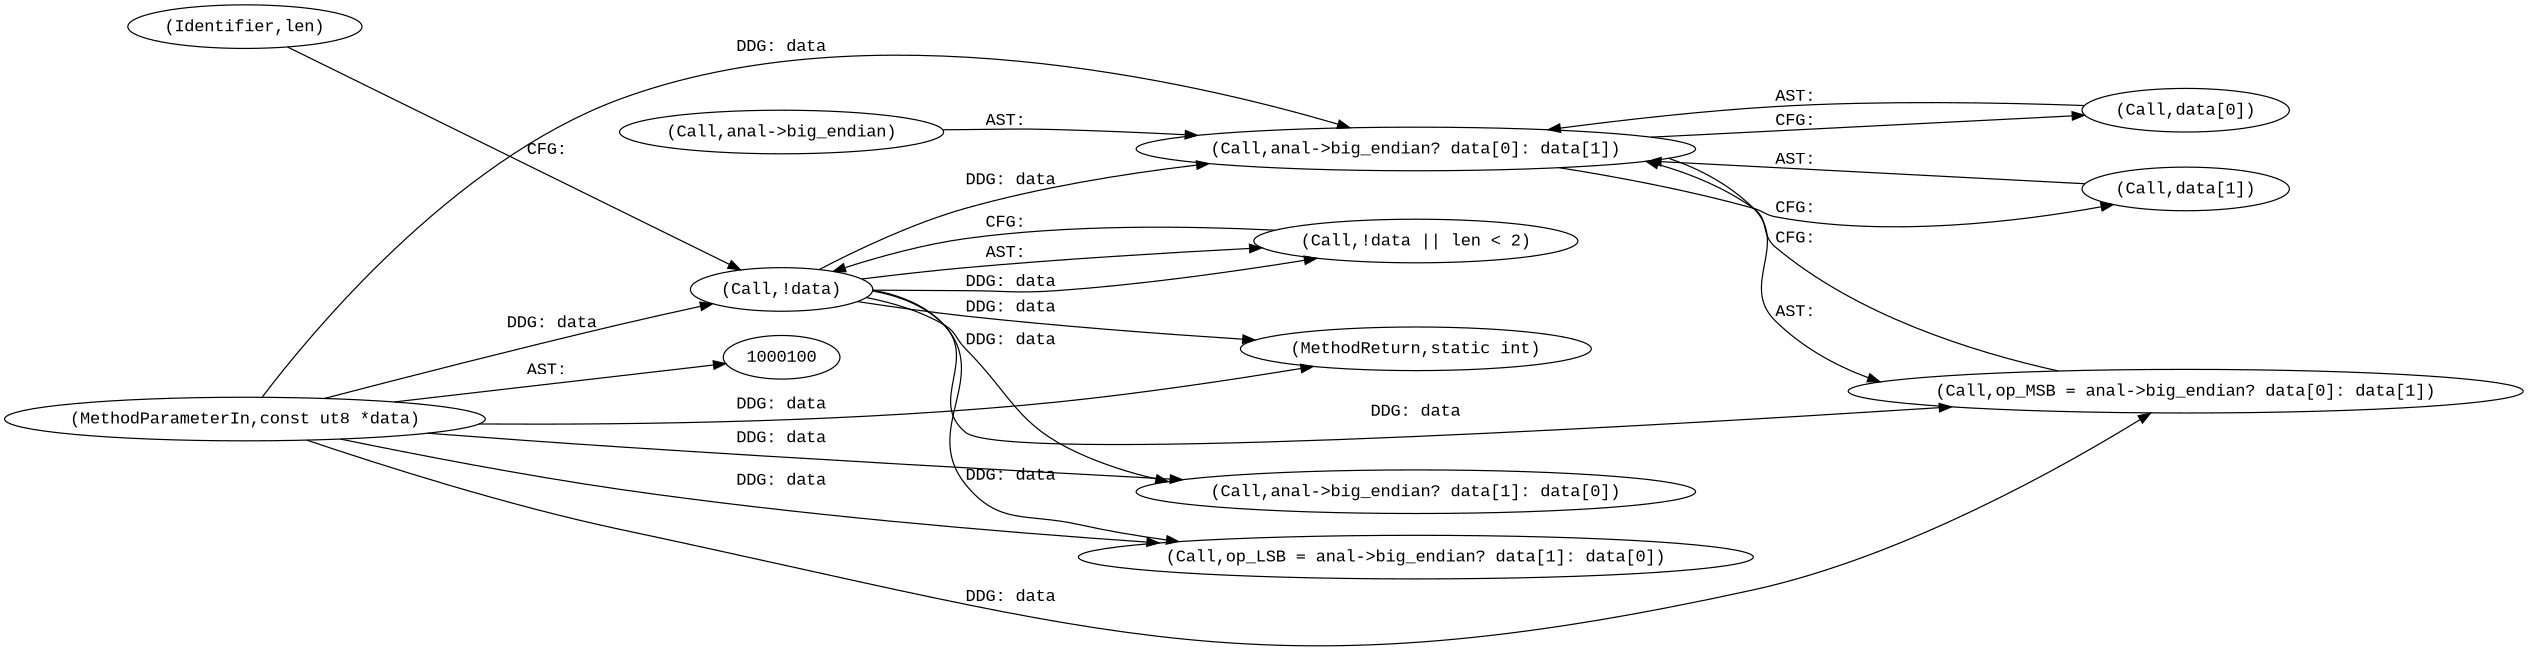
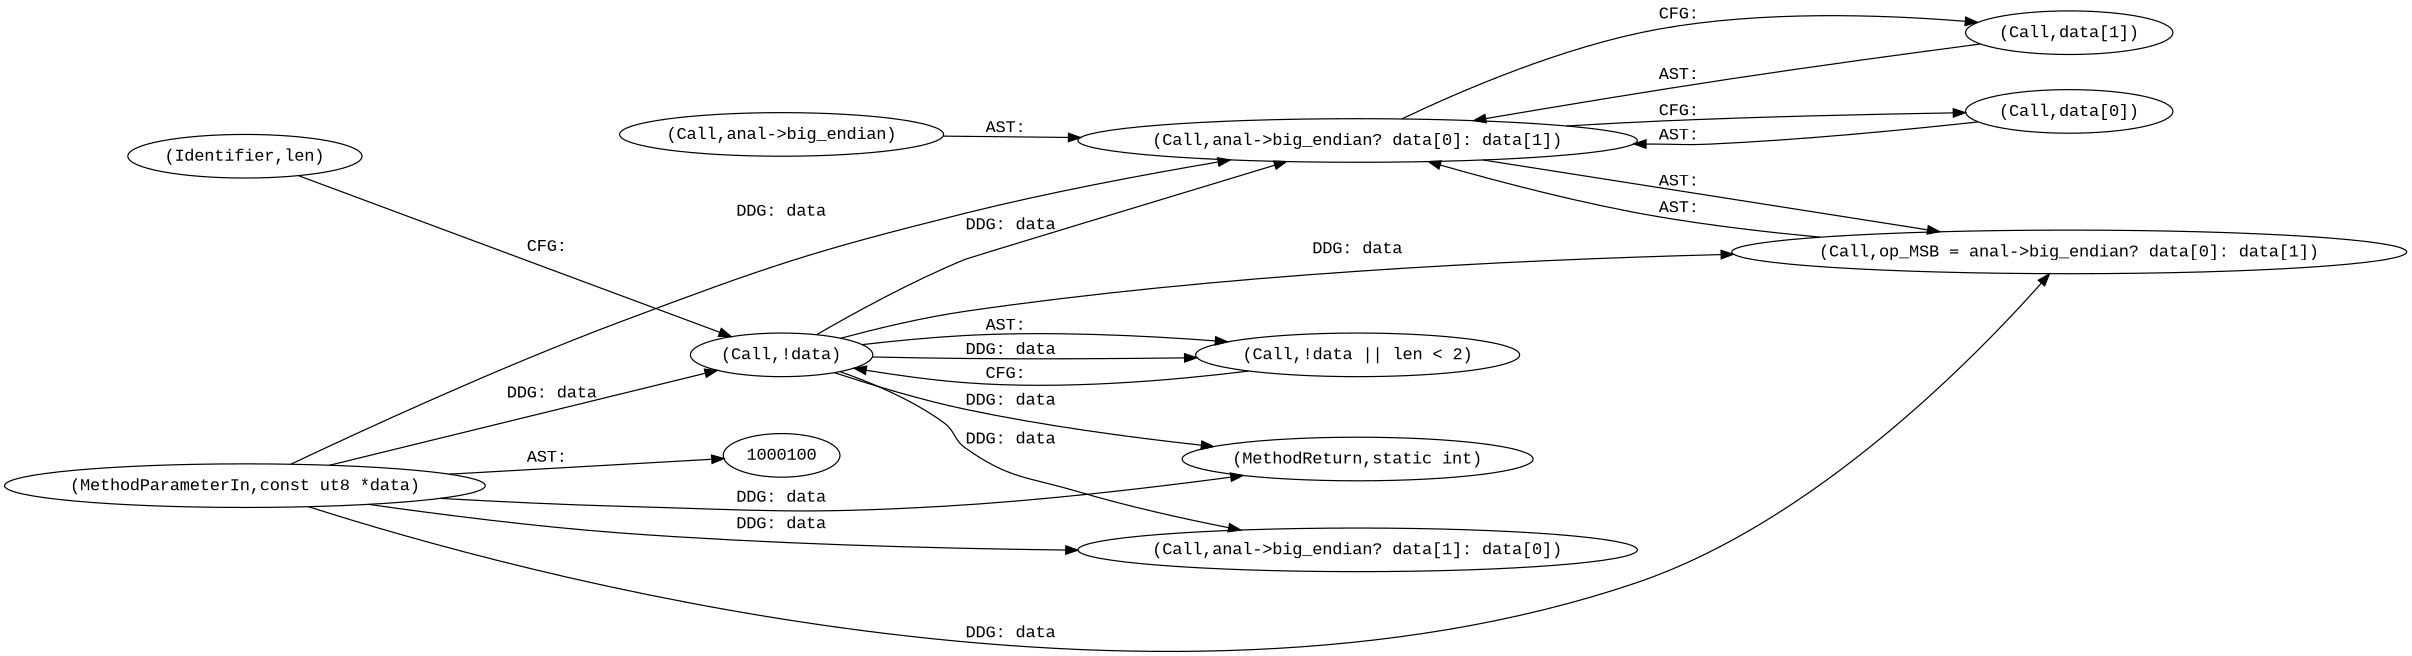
edge "(Call,op_MSB = anal->big_endian? data[0]: data[1])" -> "(Call,anal->big_endian? data[0]: data[1])": label "CFG: " -> "AST: "
node "(Call,op_LSB = anal->big_endian? data[1]: data[0])": removed
